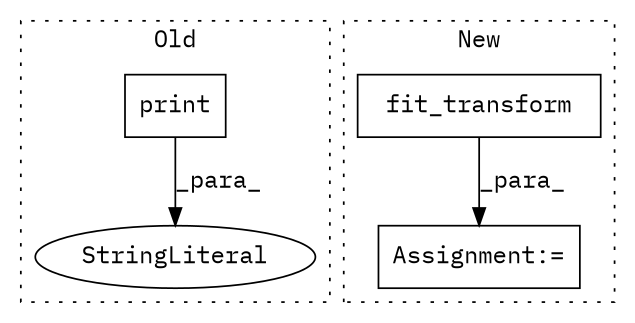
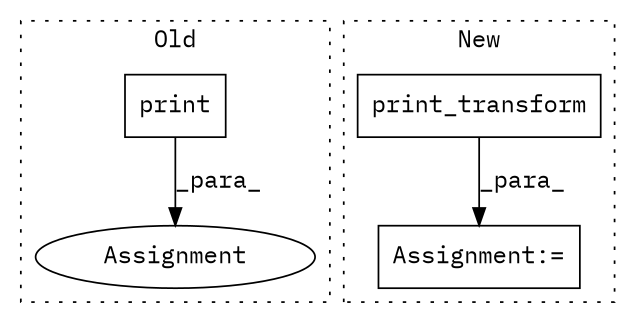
node "fit_transform": label "fit_transform" -> "print_transform"
node "StringLiteral": label "StringLiteral" -> "Assignment"
